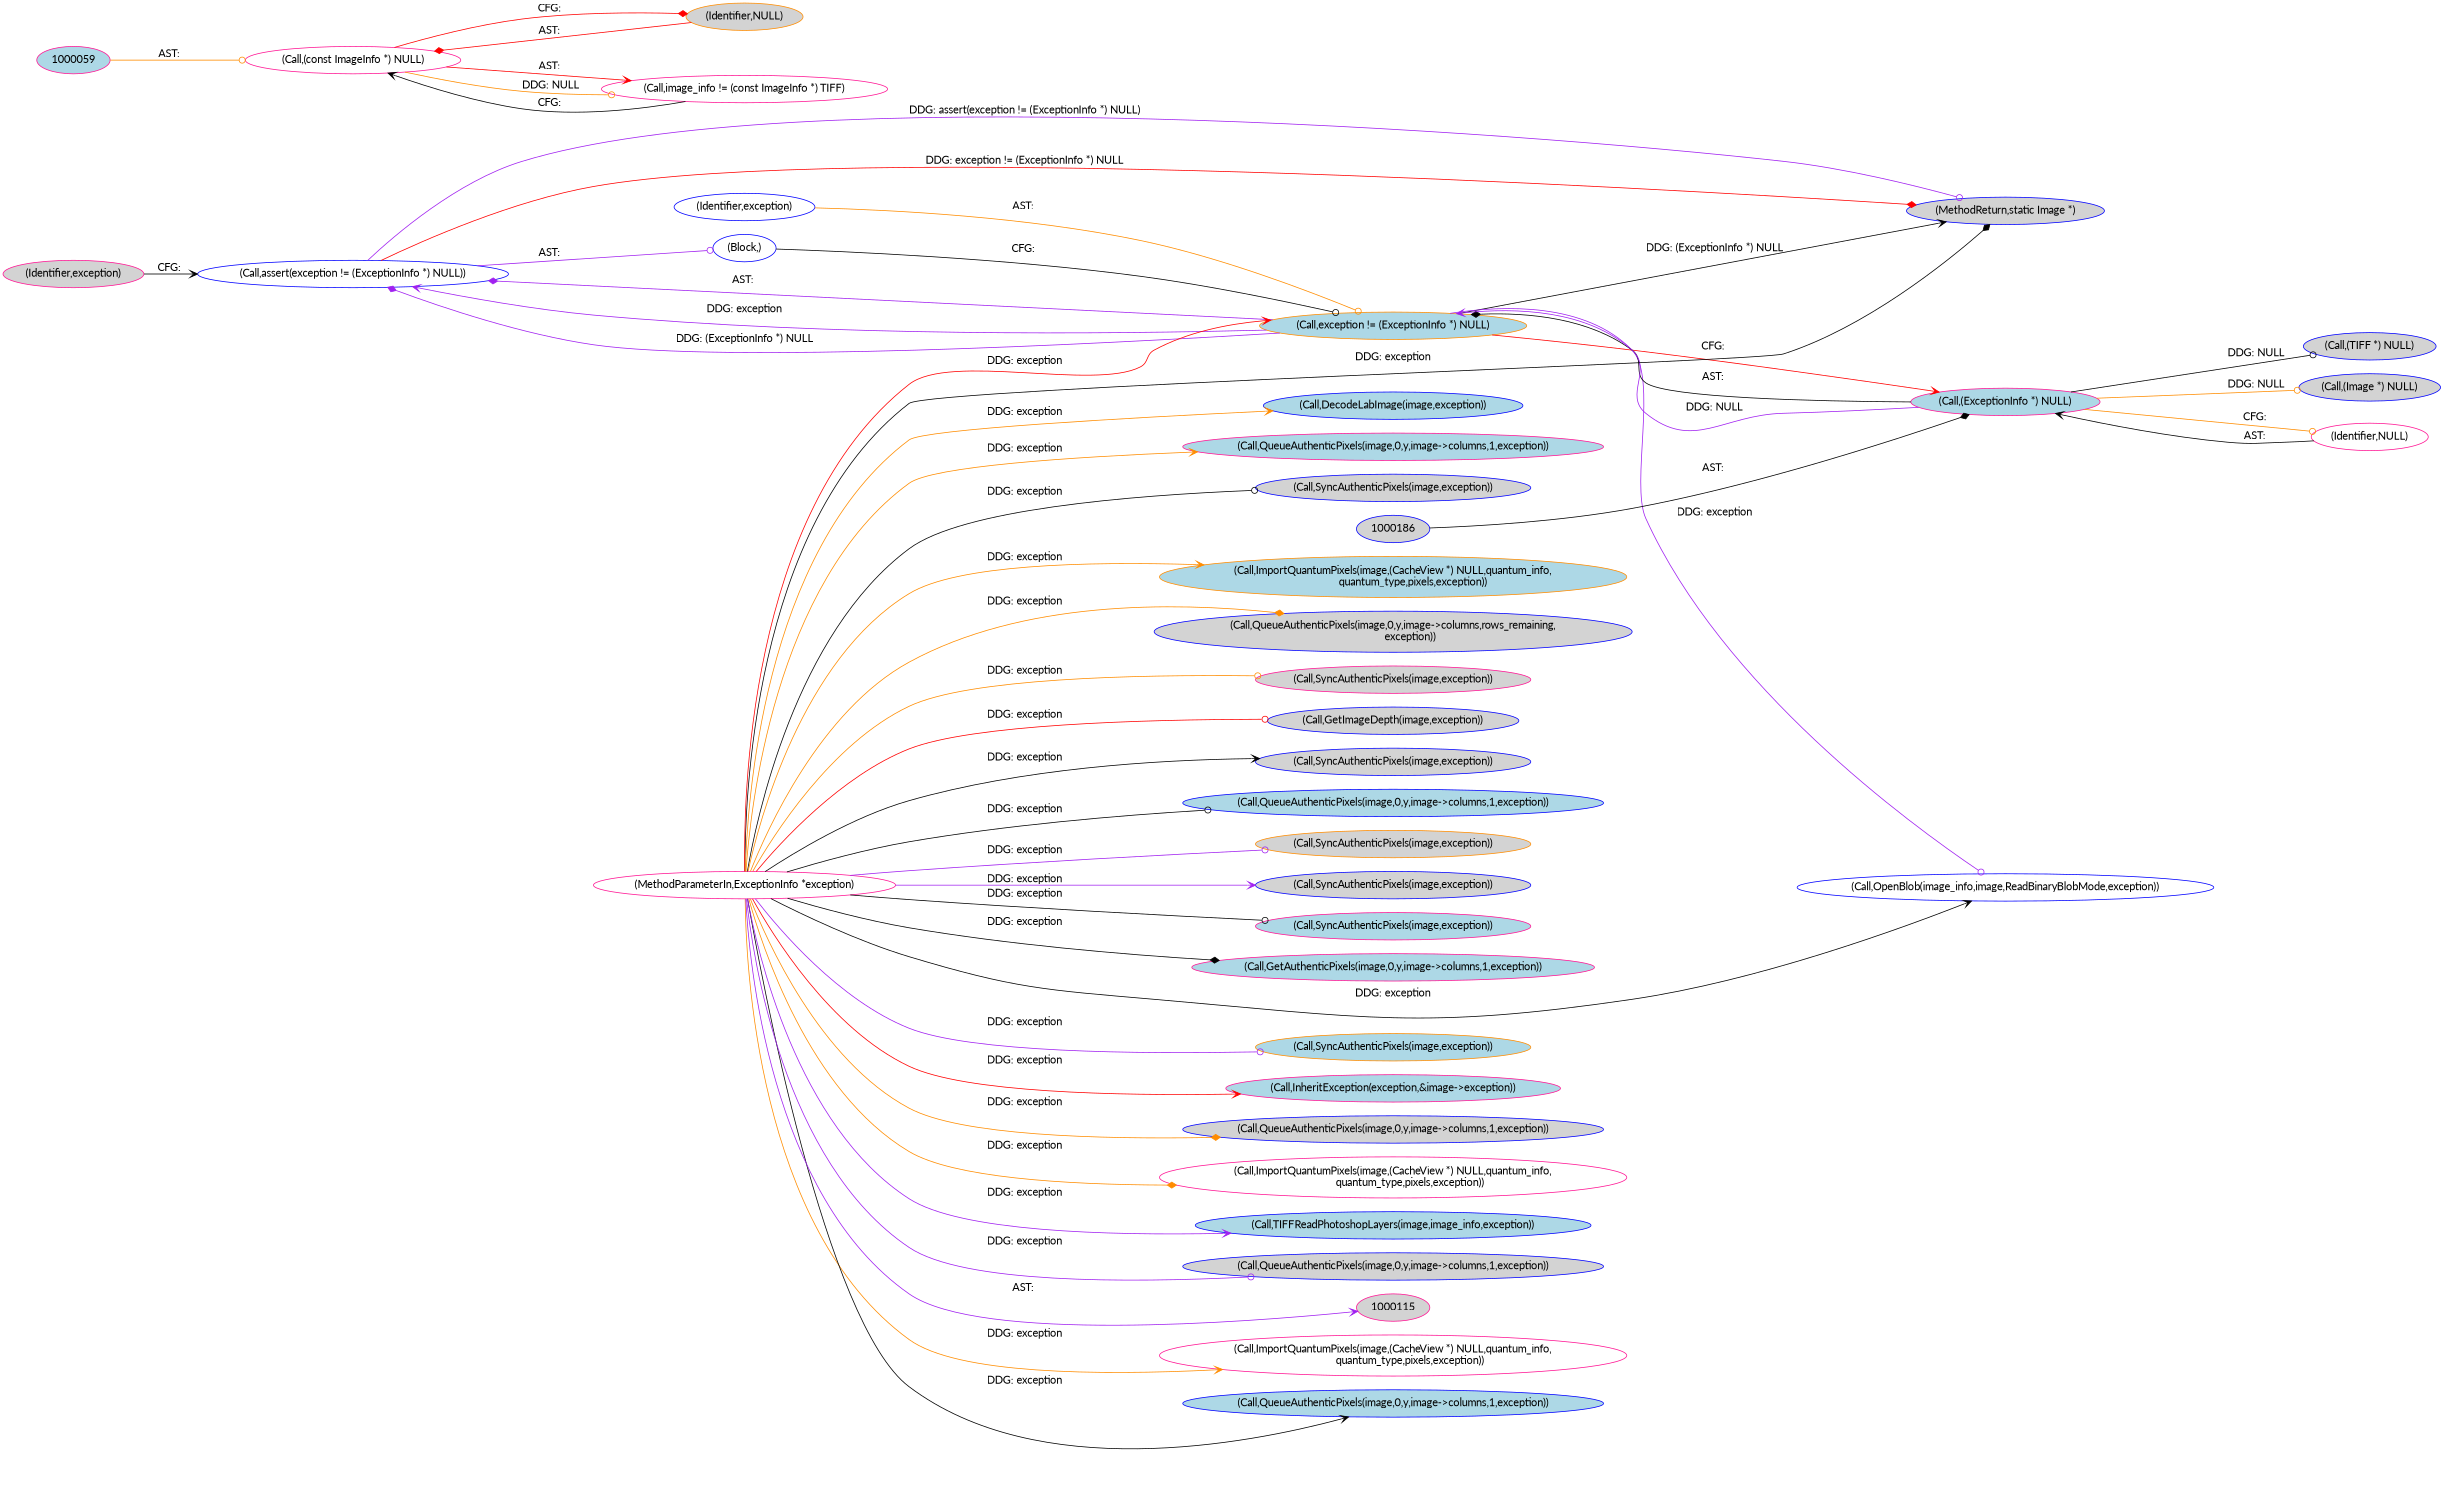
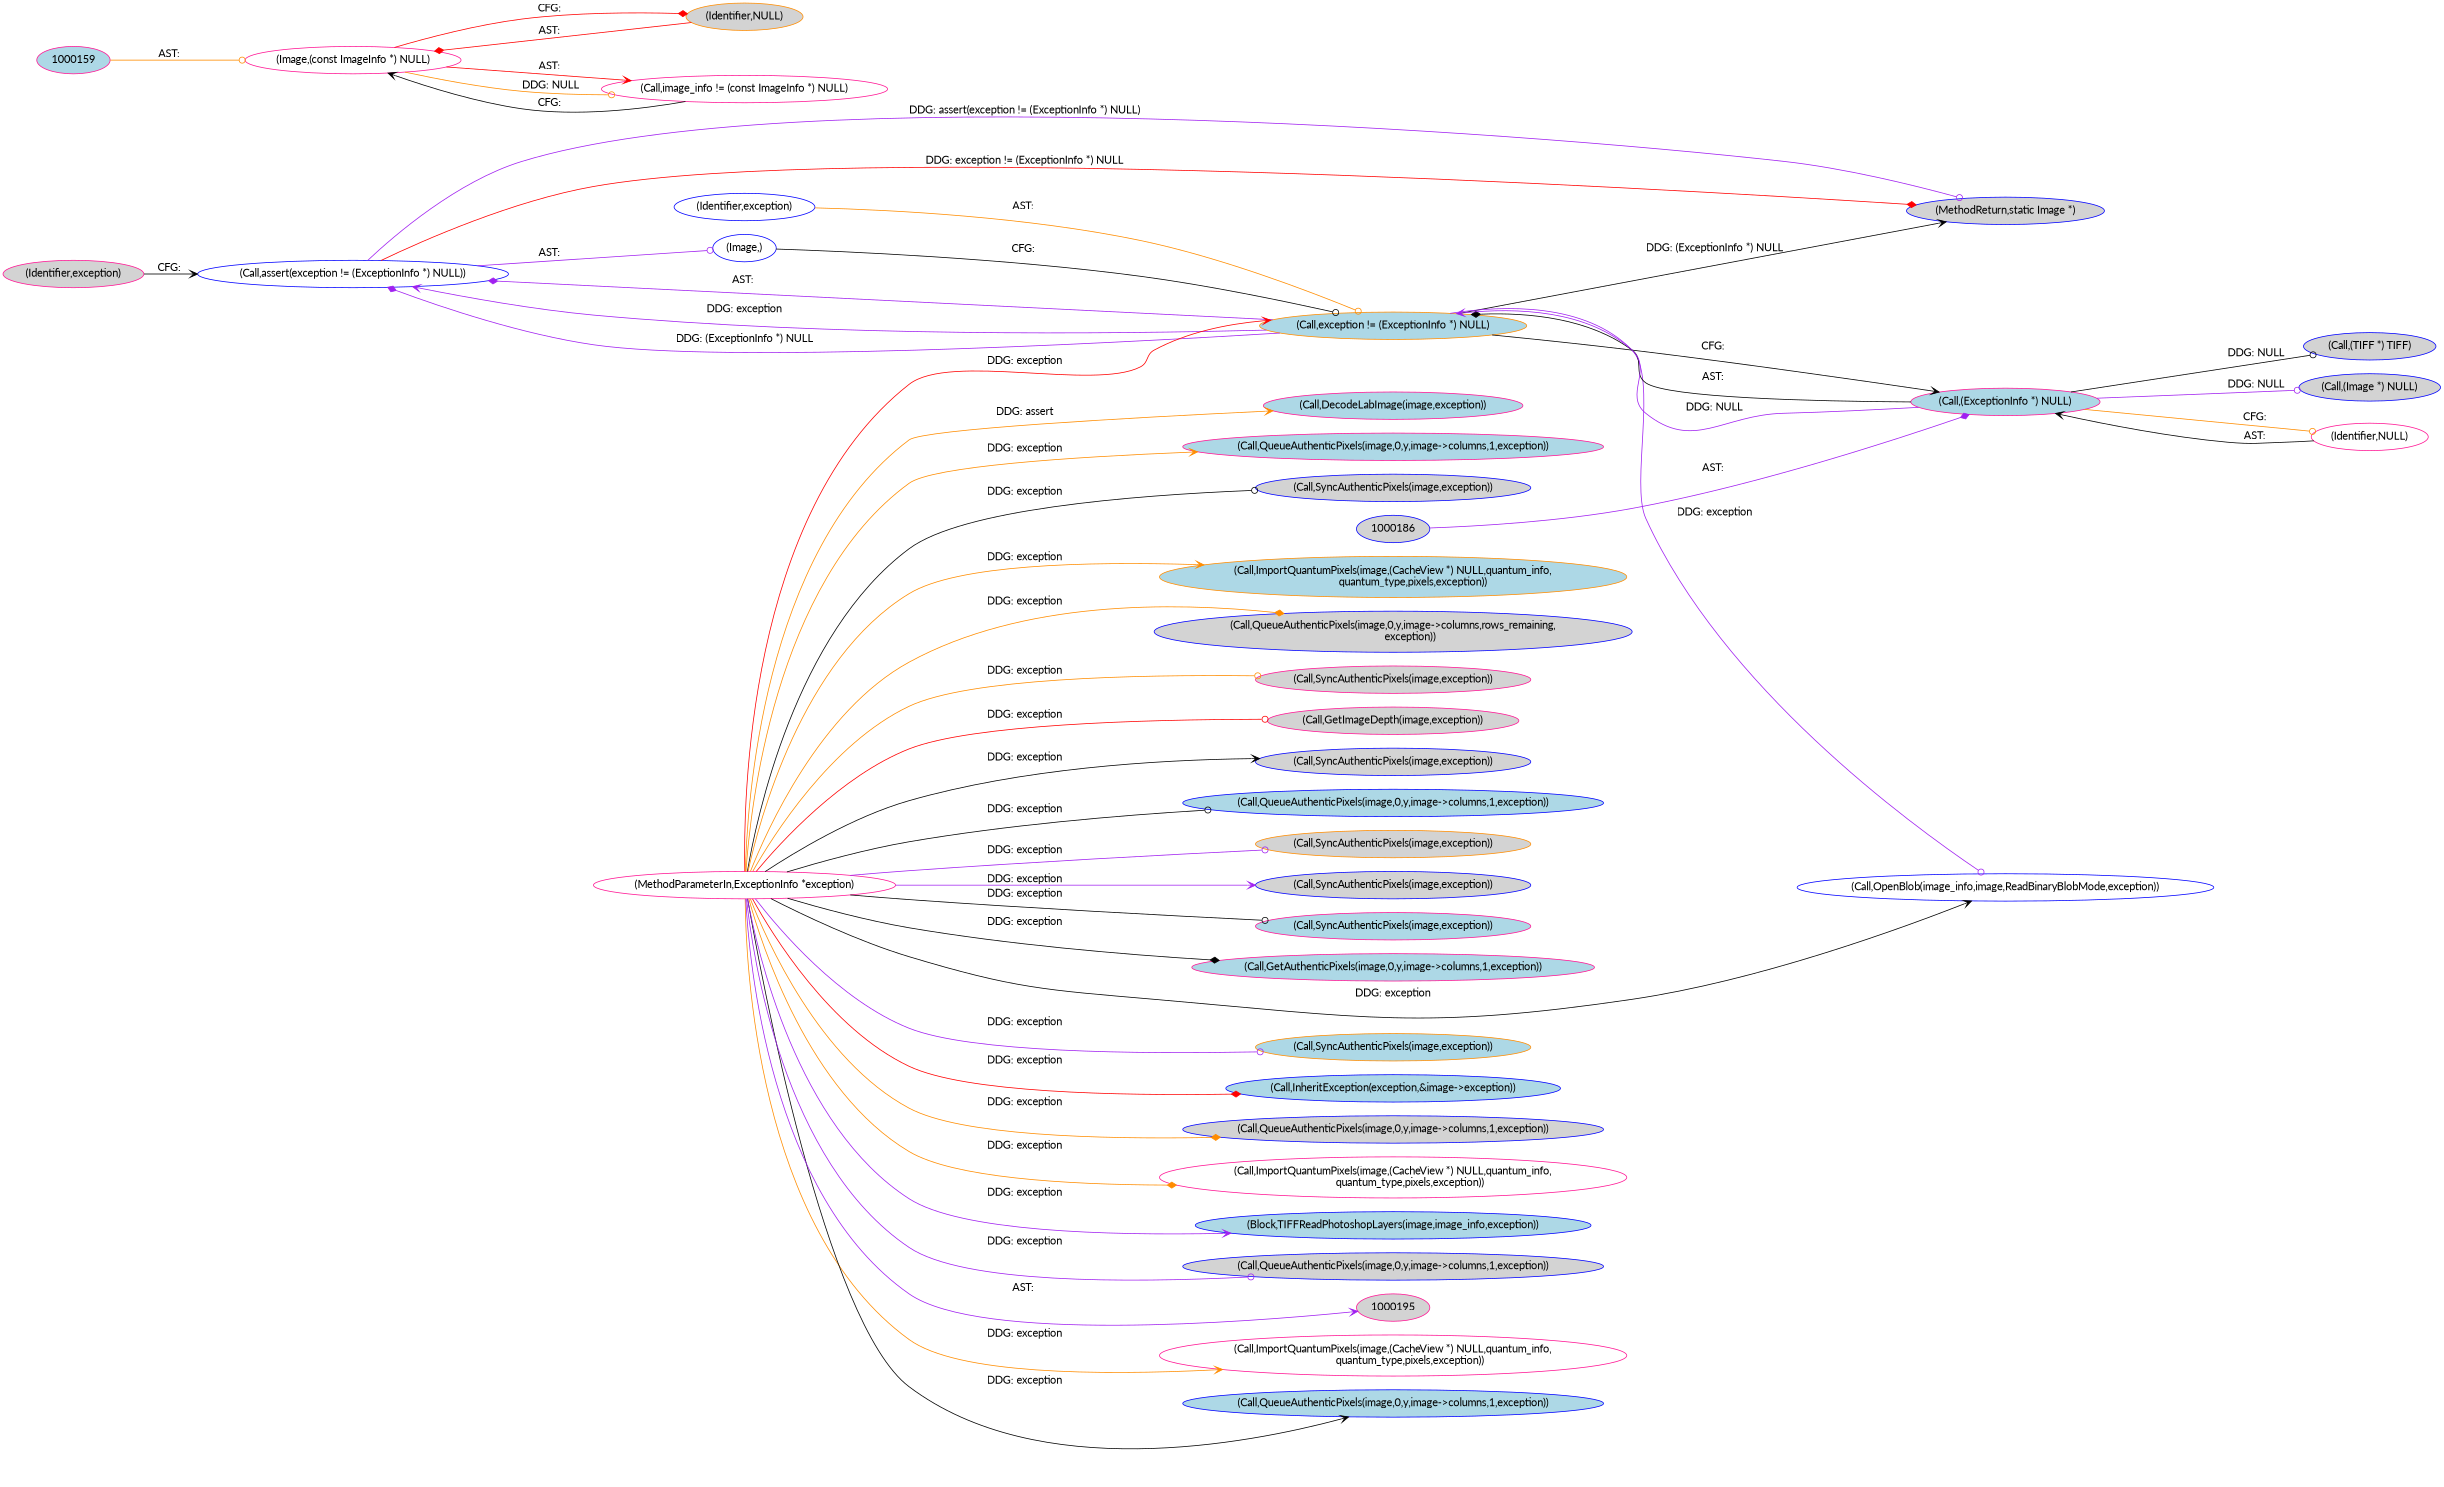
node "1000059": label "1000059" -> "1000159"
node "(Call,(const ImageInfo *) NULL)": label "(Call,(const ImageInfo *) NULL)" -> "(Image,(const ImageInfo *) NULL)"
node "(Call,image_info != (const ImageInfo *) TIFF)": label "(Call,image_info != (const ImageInfo *) TIFF)" -> "(Call,image_info != (const ImageInfo *) NULL)"
node "(Block,)": label "(Block,)" -> "(Image,)"
node "(Call,(TIFF *) NULL)": label "(Call,(TIFF *) NULL)" -> "(Call,(TIFF *) TIFF)"
edge "(Call,exception != (ExceptionInfo *) NULL)" -> "(Call,(ExceptionInfo *) NULL)": color red -> black
edge "(MethodParameterIn,ExceptionInfo *exception)" -> "(MethodReturn,static Image *)": removed, label "DDG: exception"
edge "(Call,(ExceptionInfo *) NULL)" -> "(Call,(Image *) NULL)": color darkorange -> purple
node "(Call,DecodeLabImage(image,exception))": color blue -> deeppink
edge "(MethodParameterIn,ExceptionInfo *exception)" -> "(Call,DecodeLabImage(image,exception))": label "DDG: exception" -> "DDG: assert"
edge "1000186" -> "(Call,(ExceptionInfo *) NULL)": color black -> purple
node "(Call,GetImageDepth(image,exception))": color blue -> deeppink
edge "(MethodParameterIn,ExceptionInfo *exception)" -> "(Call,InheritException(exception,&image->exception))": arrowhead vee -> diamond
node "(Call,InheritException(exception,&image->exception))": color deeppink -> blue
node "(Call,TIFFReadPhotoshopLayers(image,image_info,exception))": label "(Call,TIFFReadPhotoshopLayers(image,image_info,exception))" -> "(Block,TIFFReadPhotoshopLayers(image,image_info,exception))"
node "1000115": label "1000115" -> "1000195"
